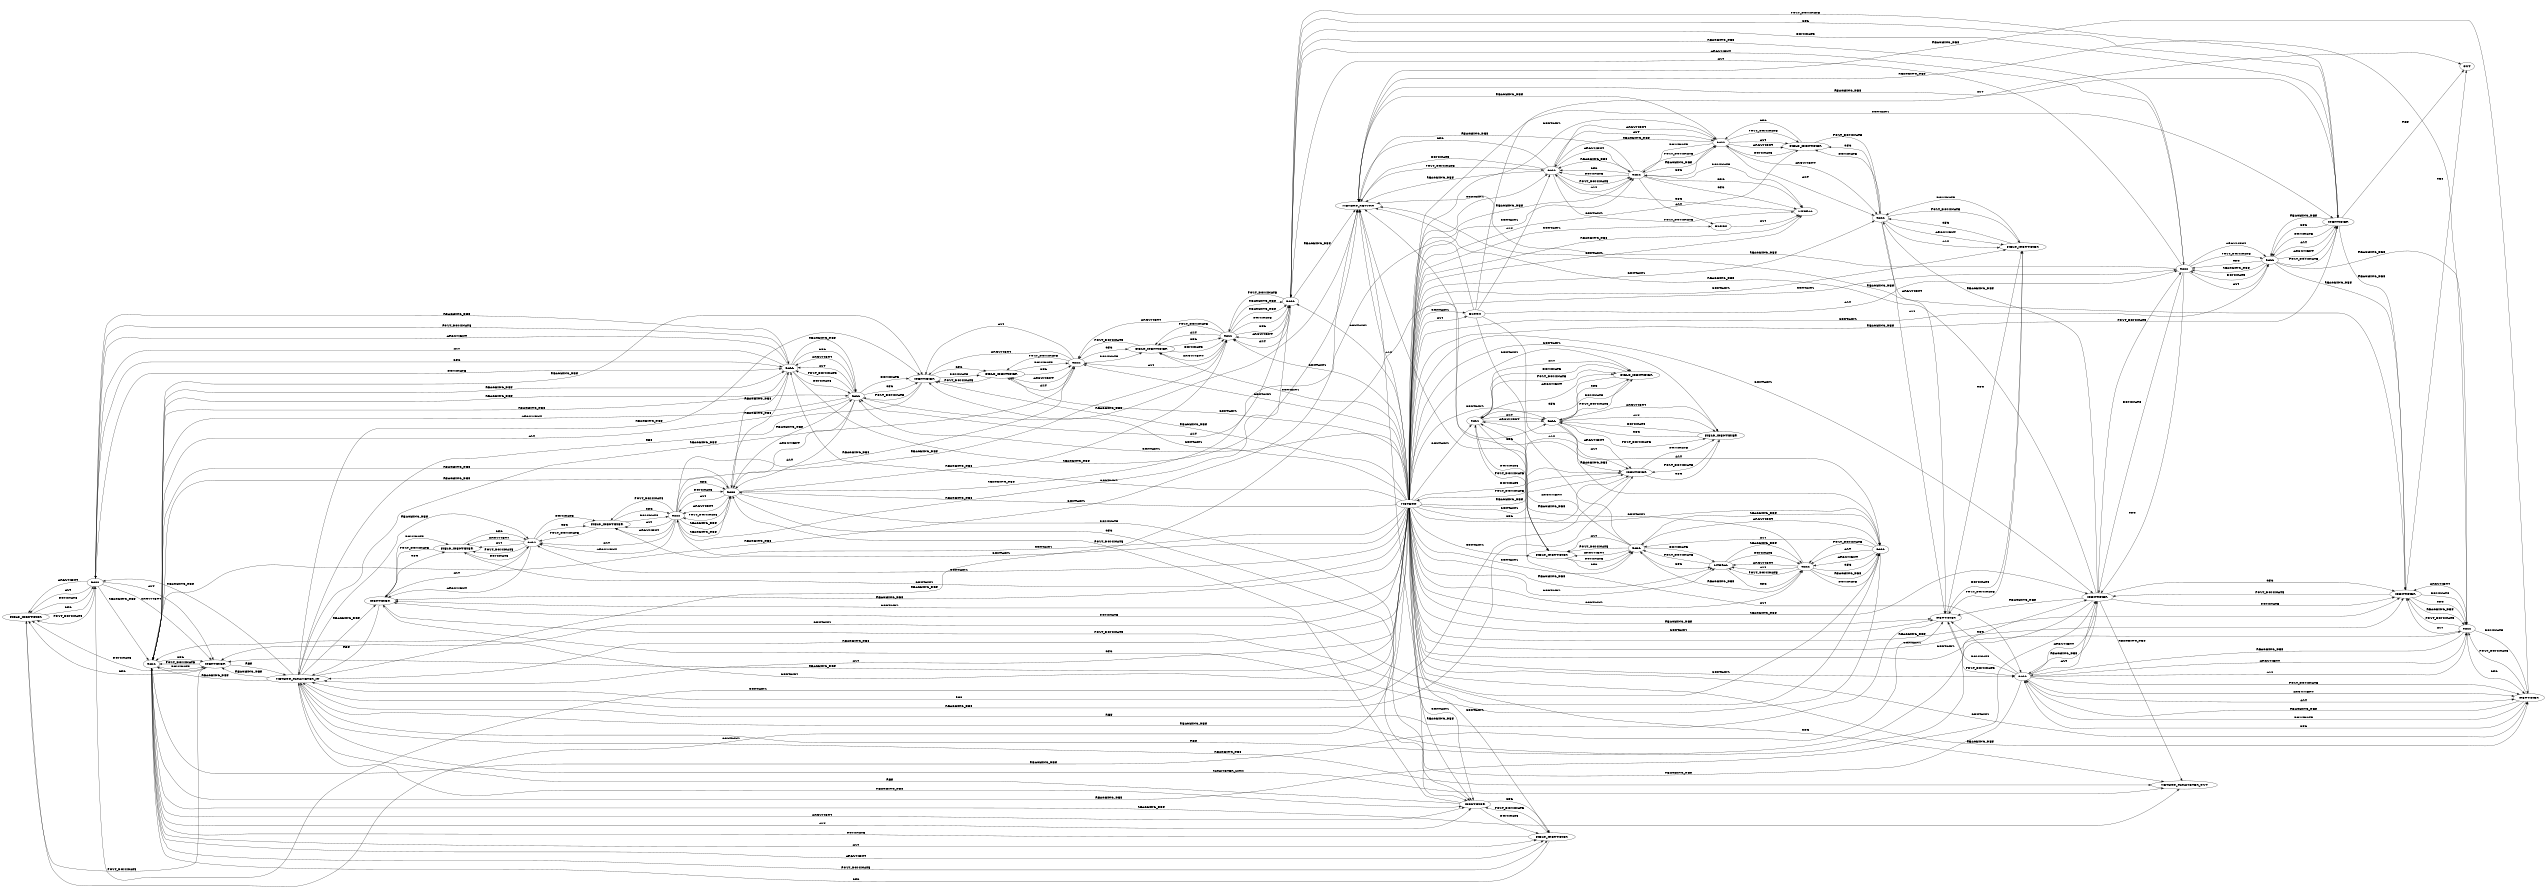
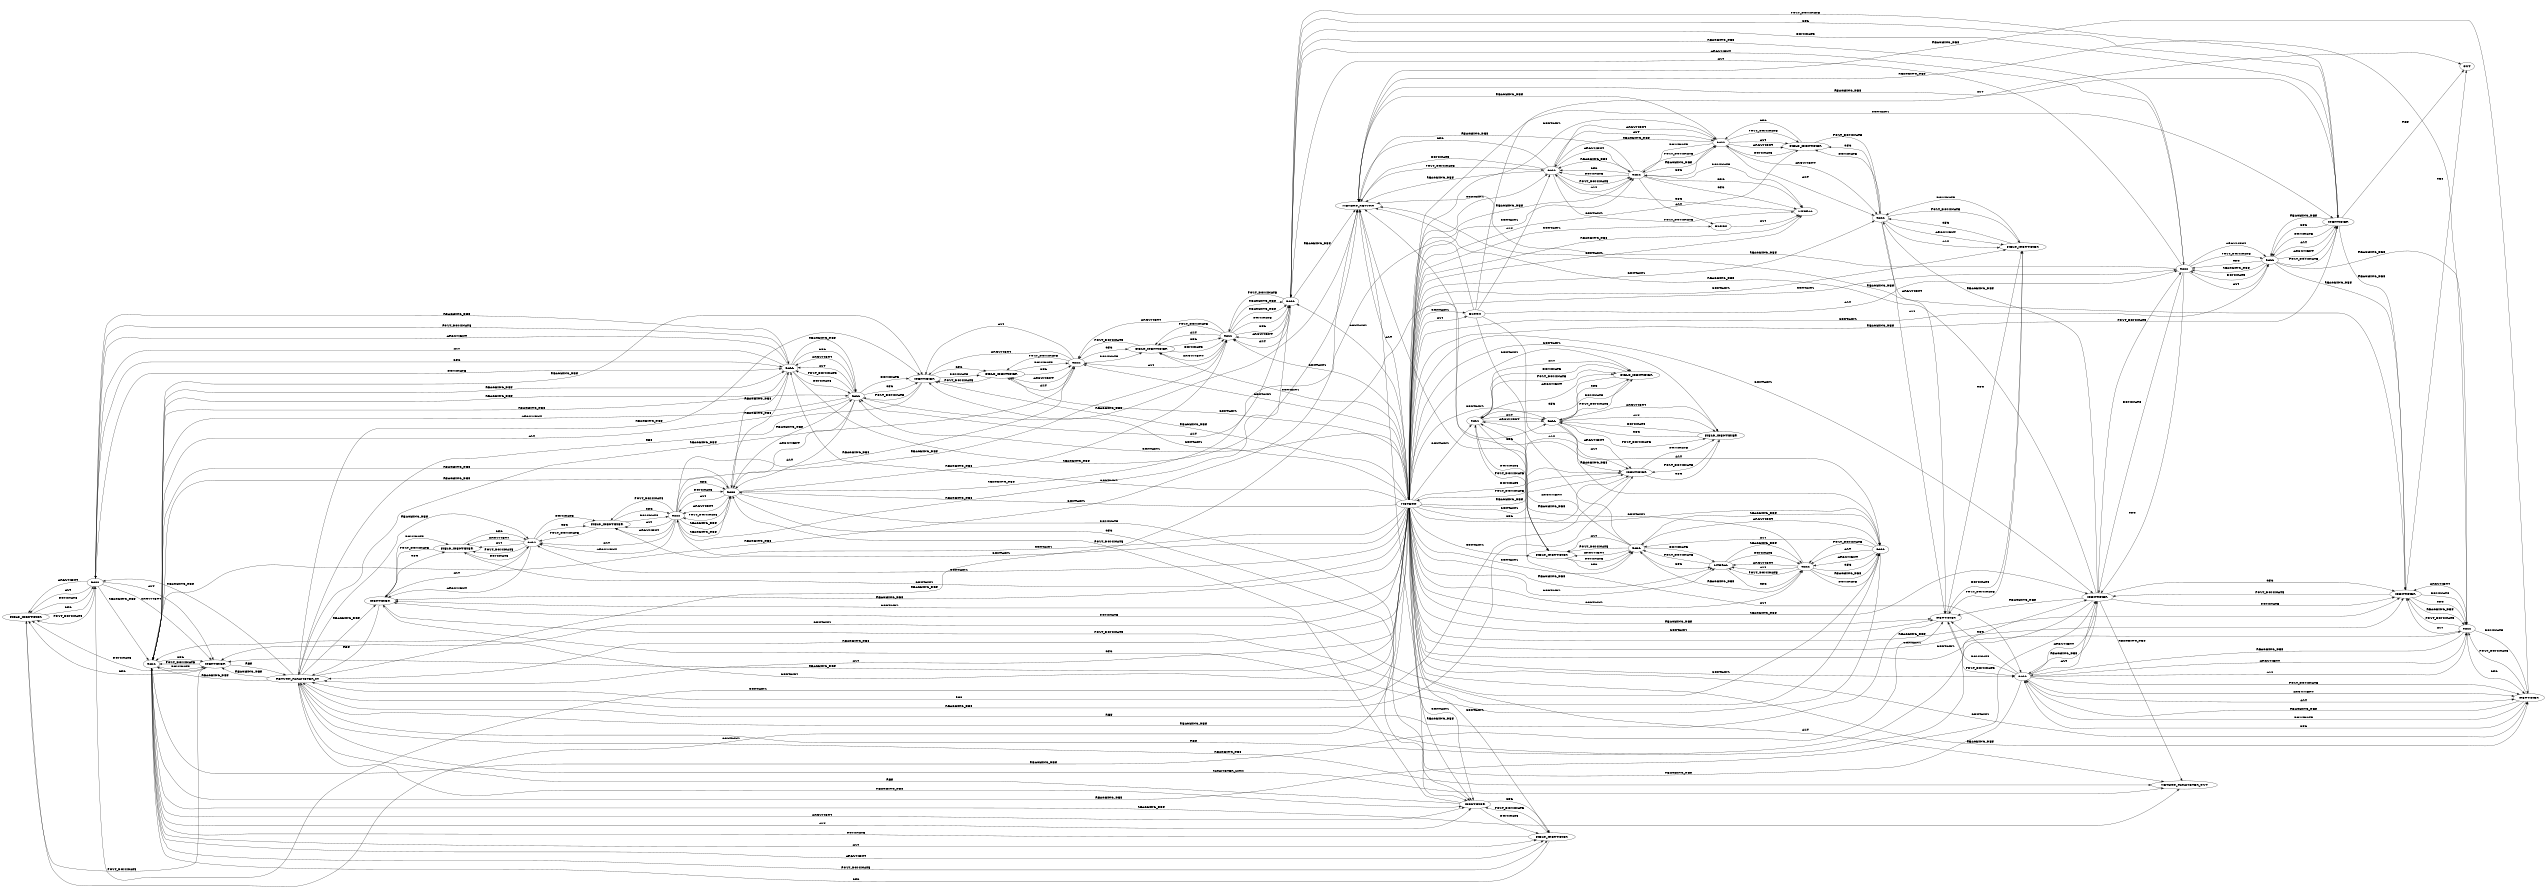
edge "METHOD" -> "METHOD_RETURN": reversed
node "METHOD_PARAMETER_IN": label "METHOD_PARAMETER_IN" -> "RETURN_PARAMETER_IN"
edge "METHOD" -> "METHOD_PARAMETER_OUT": label "CDG" -> "AST"
